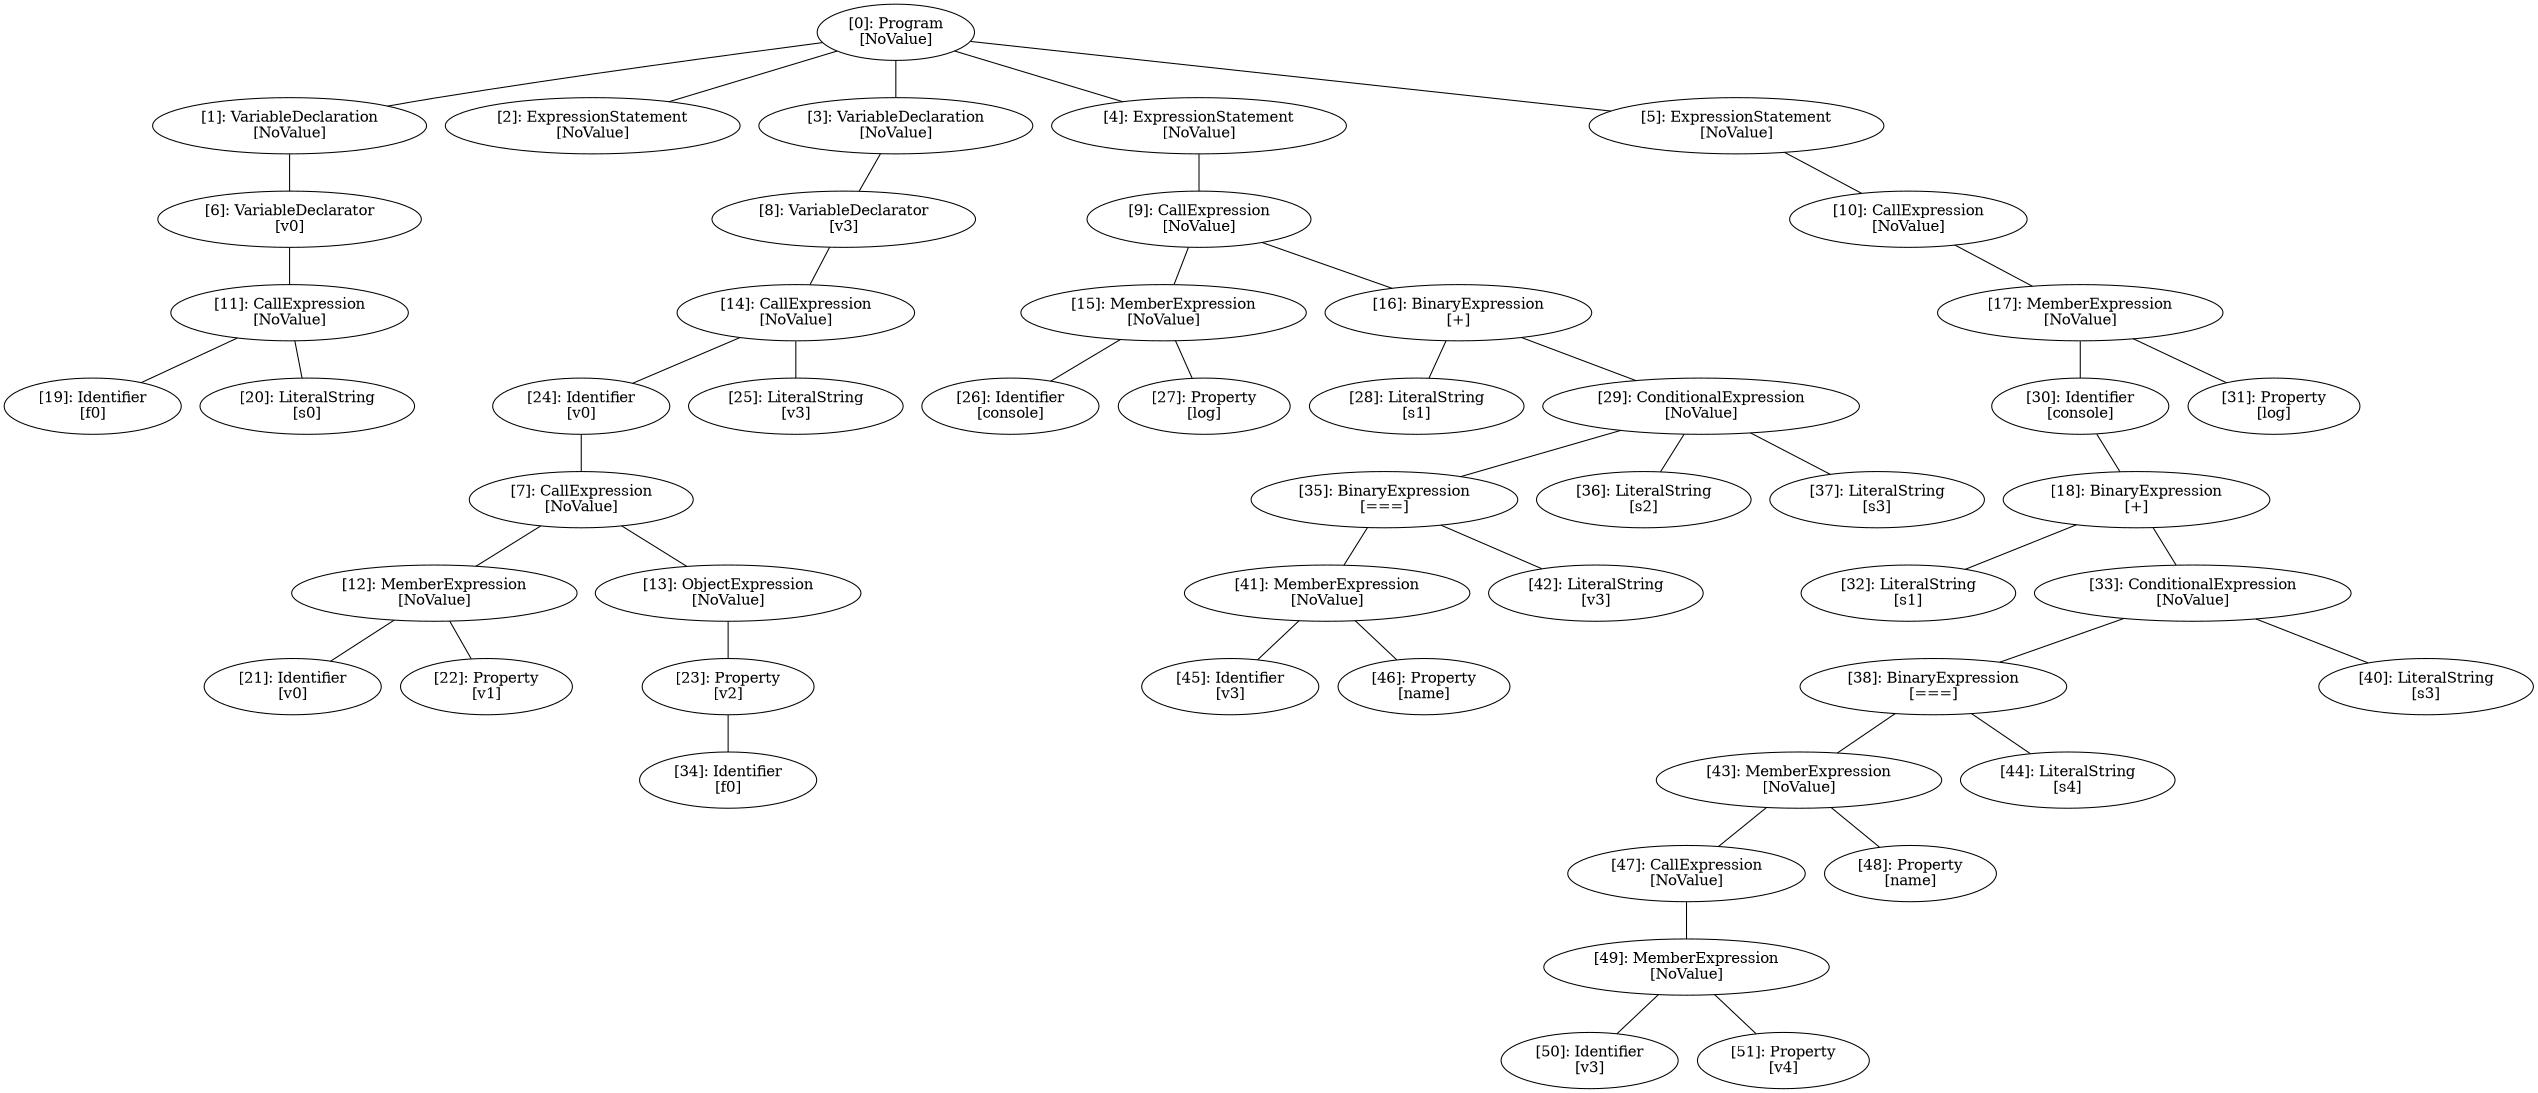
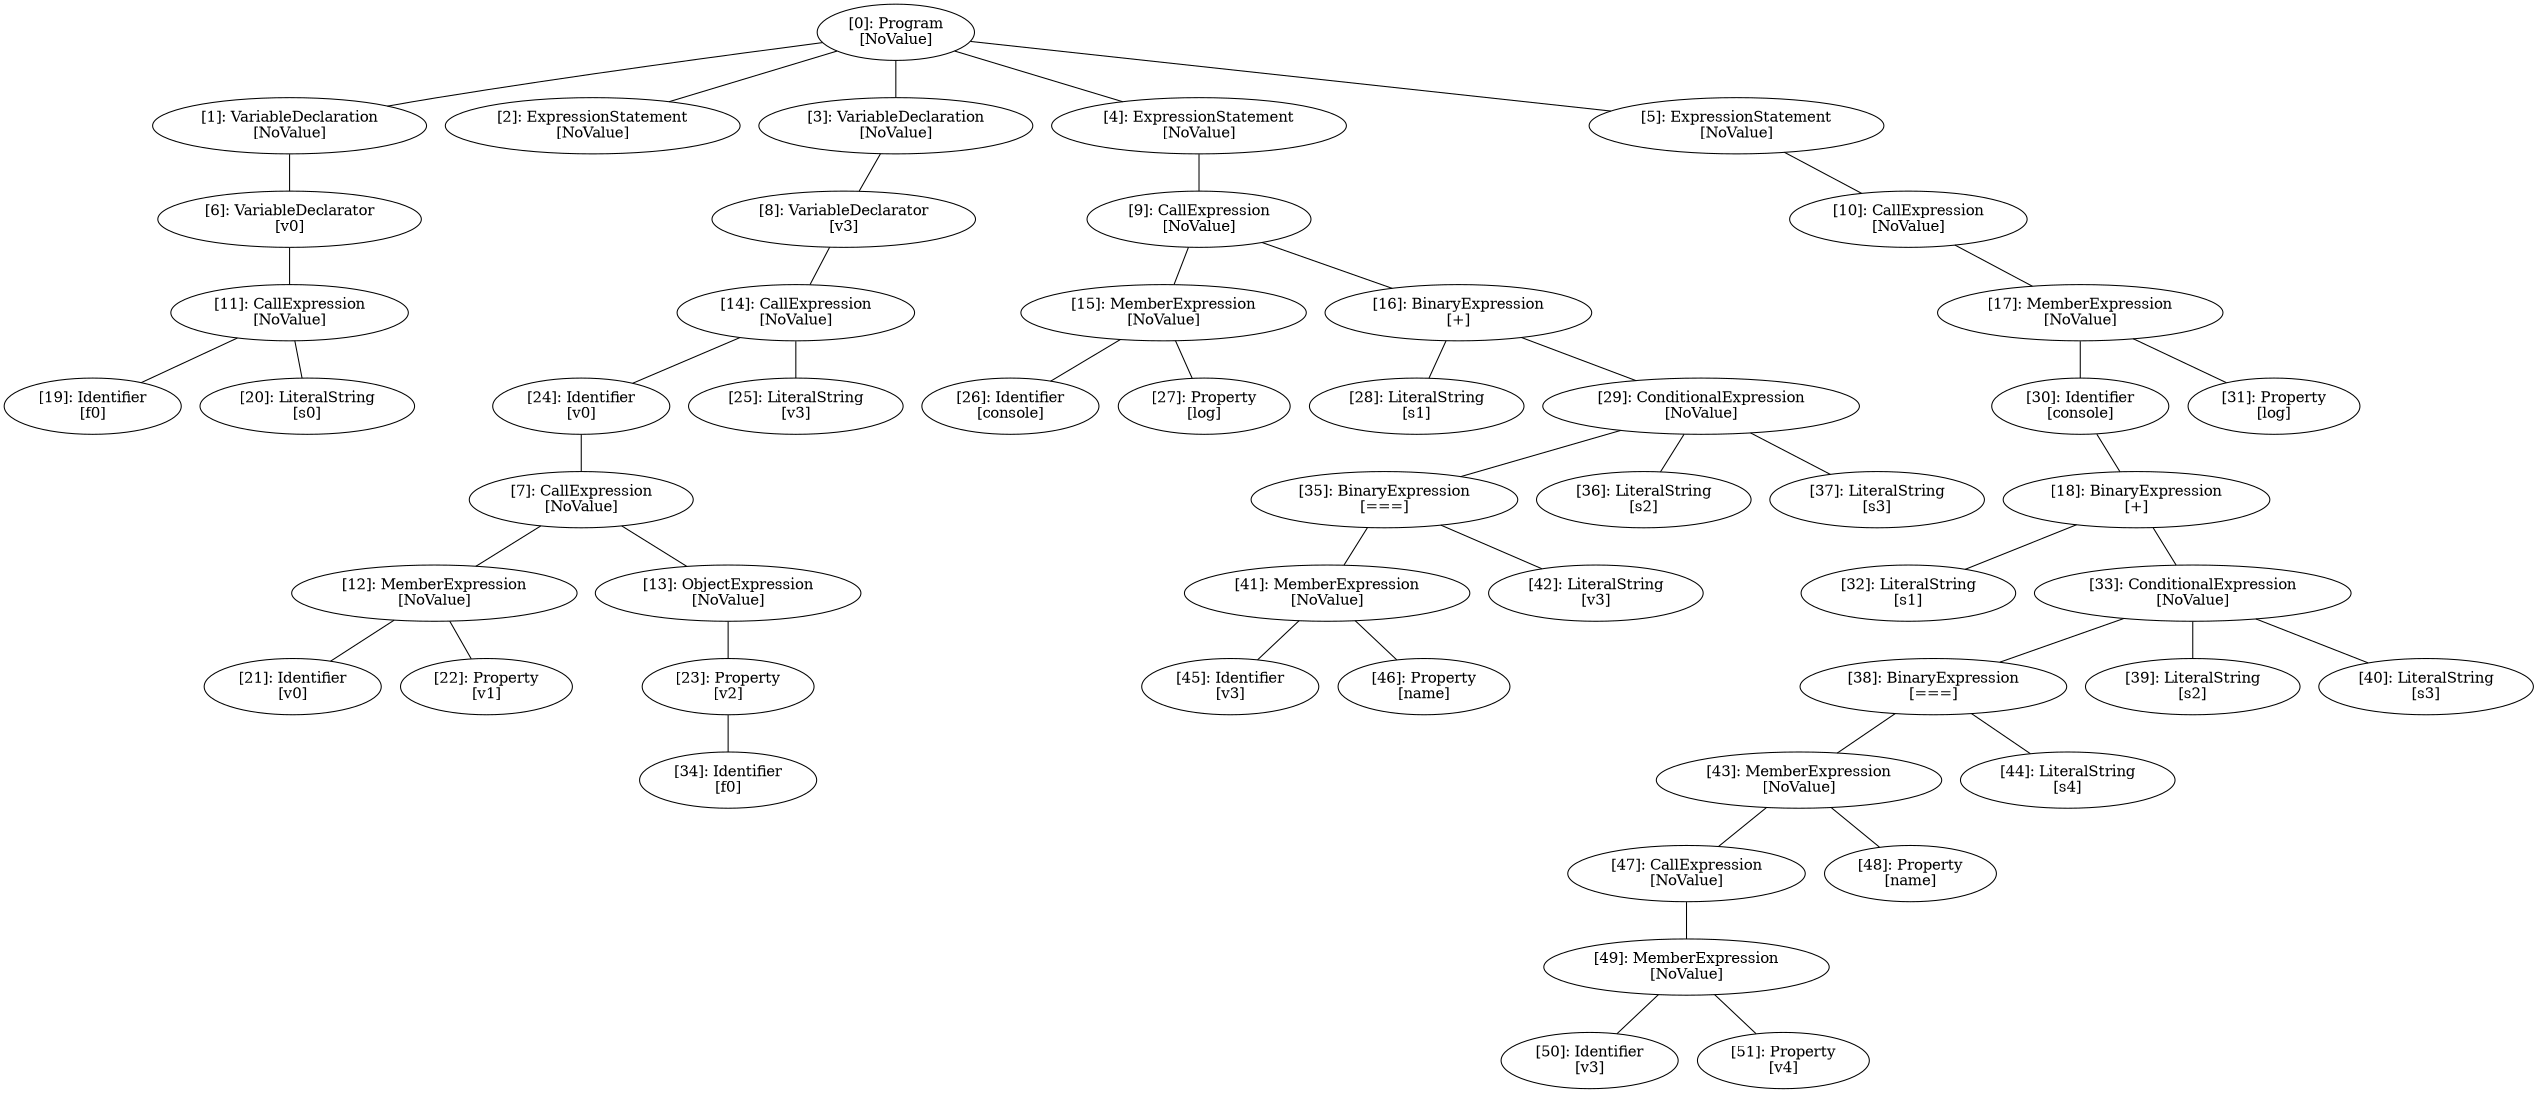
node "[39]: LiteralString [s2]": added
